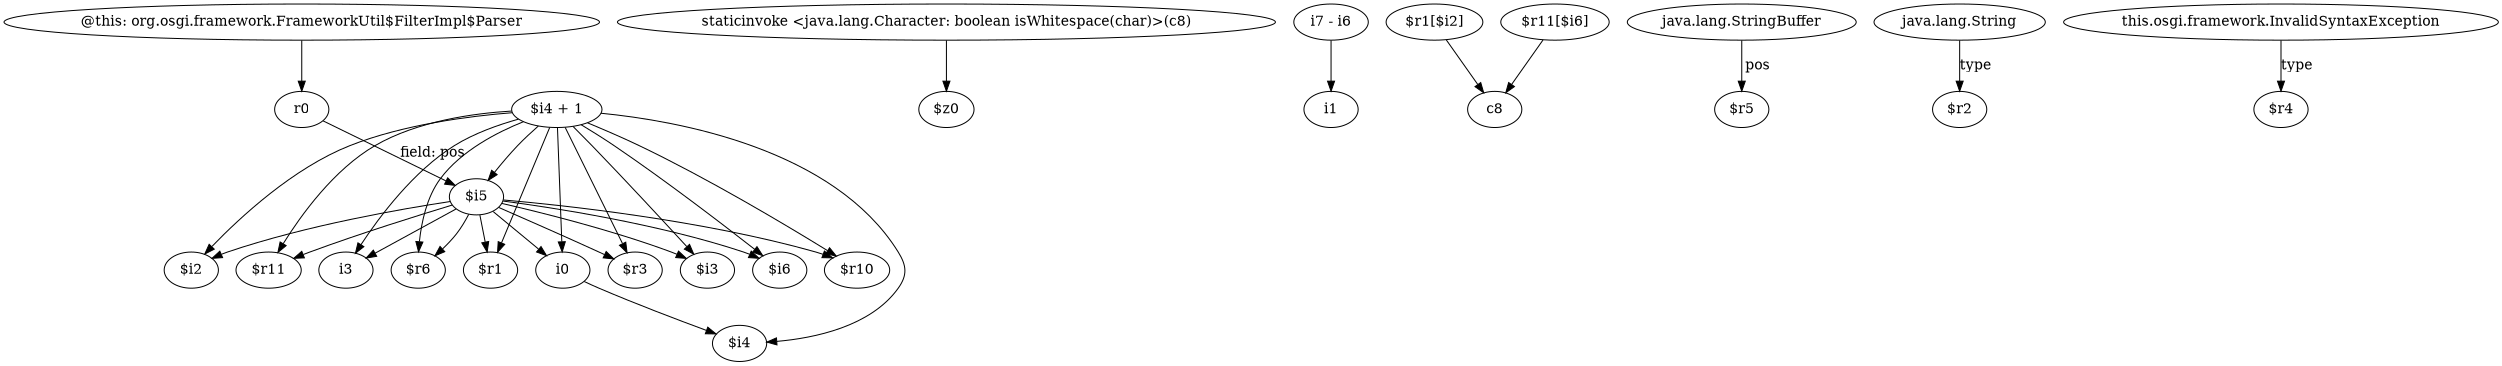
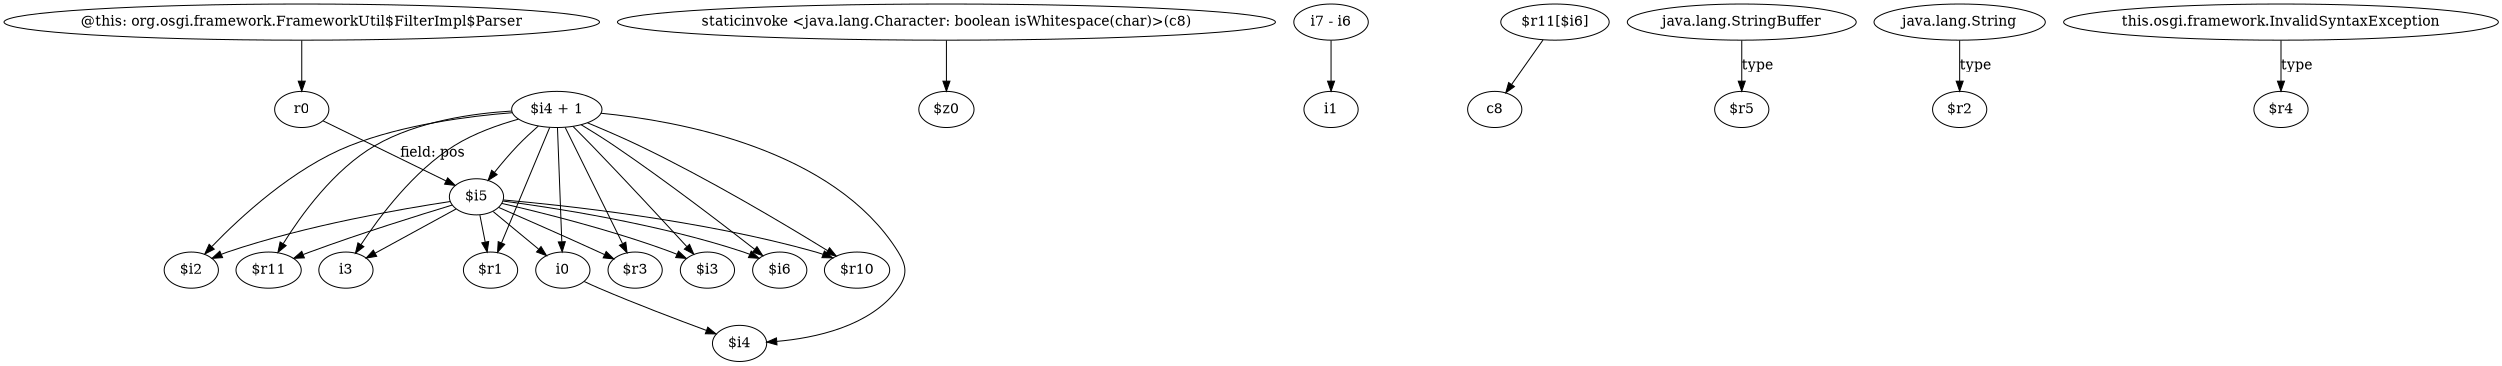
node "$r1[$i2]": removed
edge "java.lang.StringBuffer" -> "$r5": label "pos" -> "type"
node "$r6": removed
